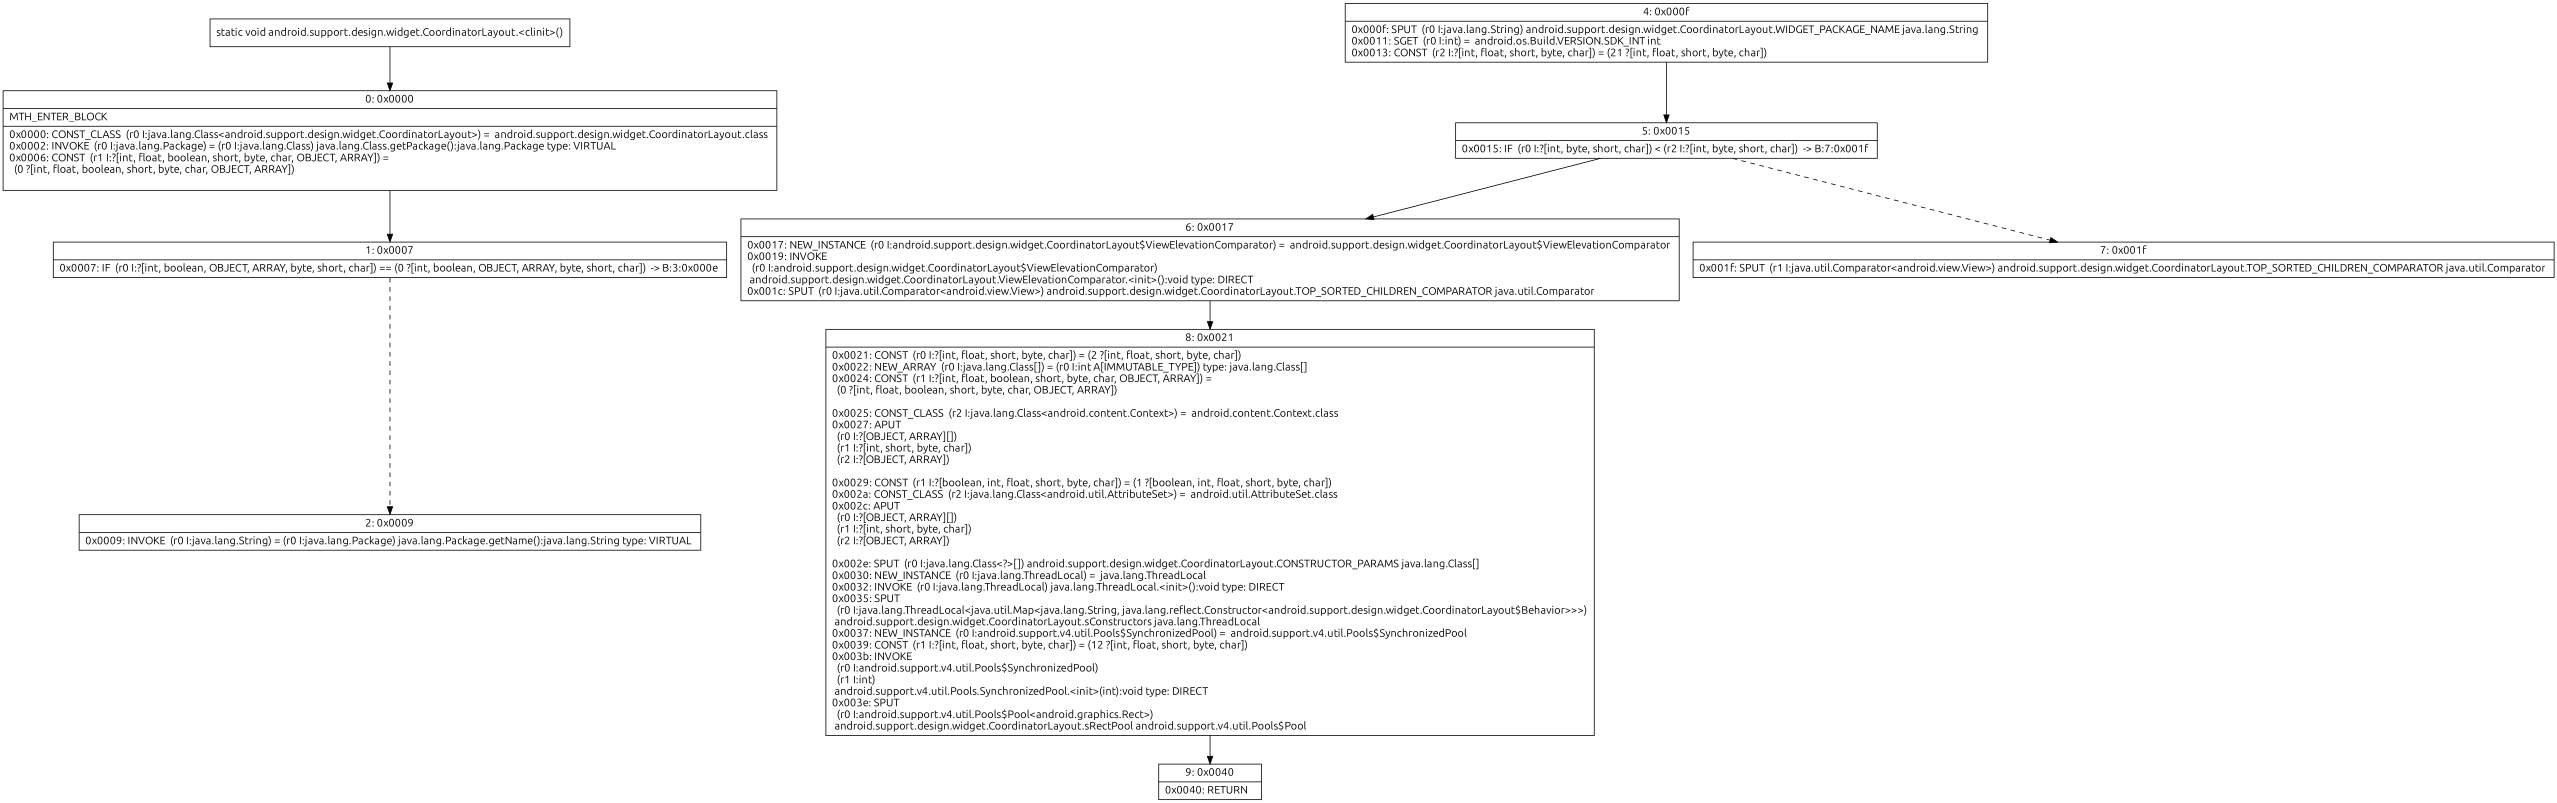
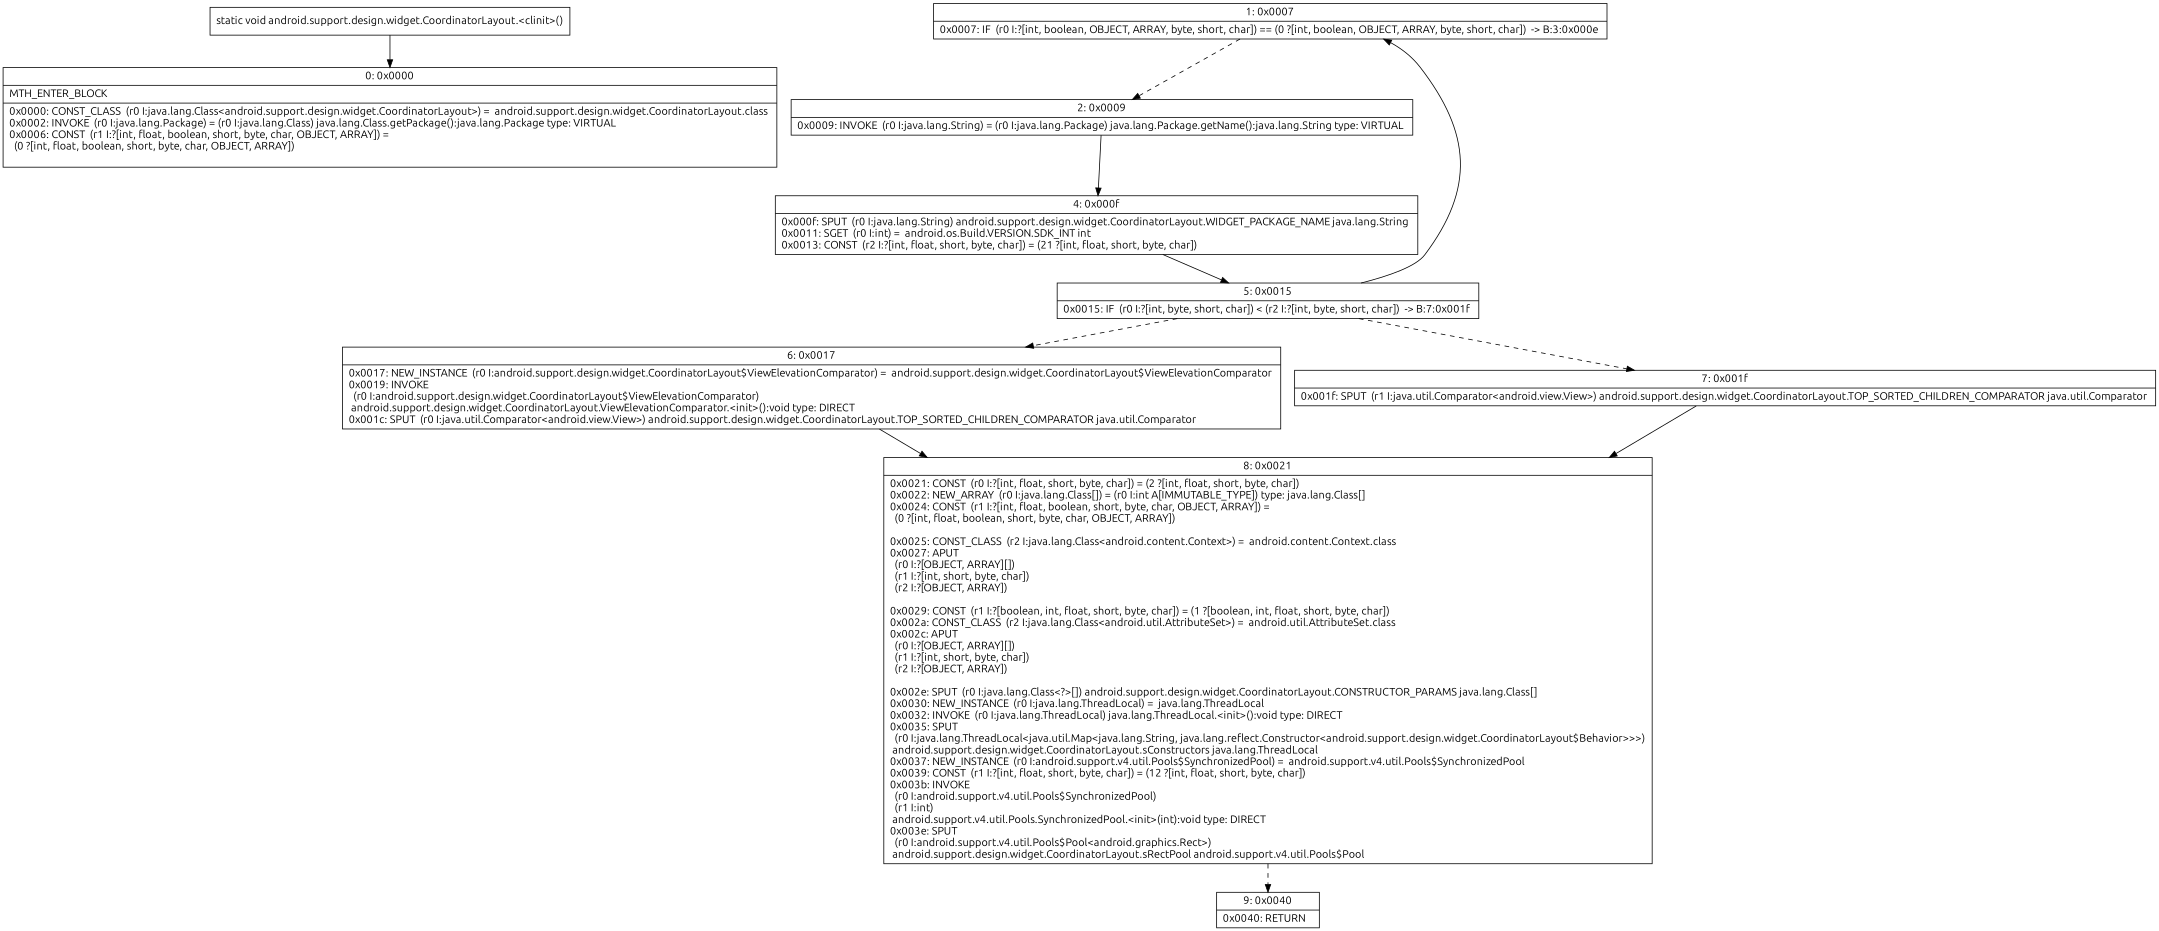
edge "2: 0x0009" -> "4: 0x000f": added
edge "5: 0x0015" -> "6: 0x0017": style solid -> dashed
edge "0: 0x0000" -> "1: 0x0007": now "5: 0x0015" -> "1: 0x0007"
edge "7: 0x001f" -> "8: 0x0021": added
edge "8: 0x0021" -> "9: 0x0040": style solid -> dashed
